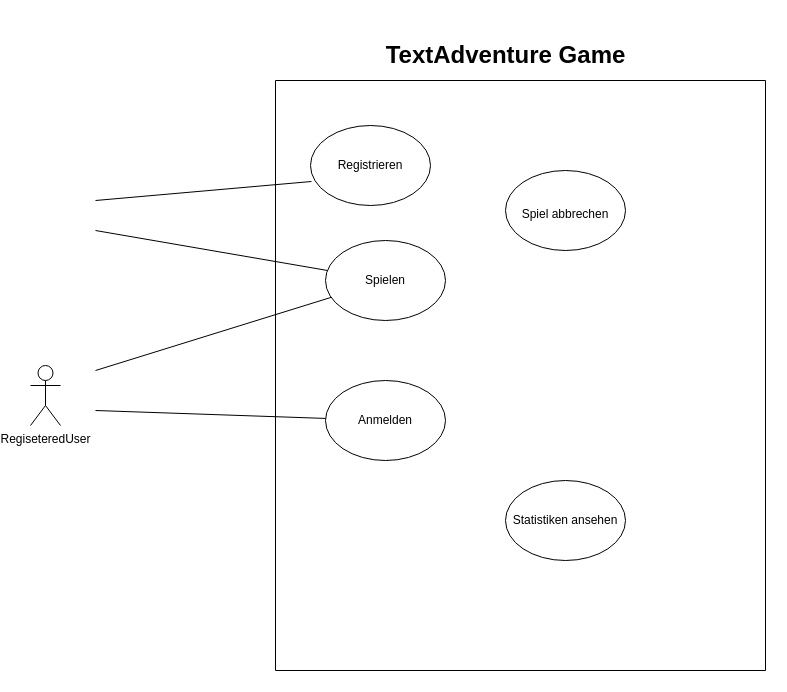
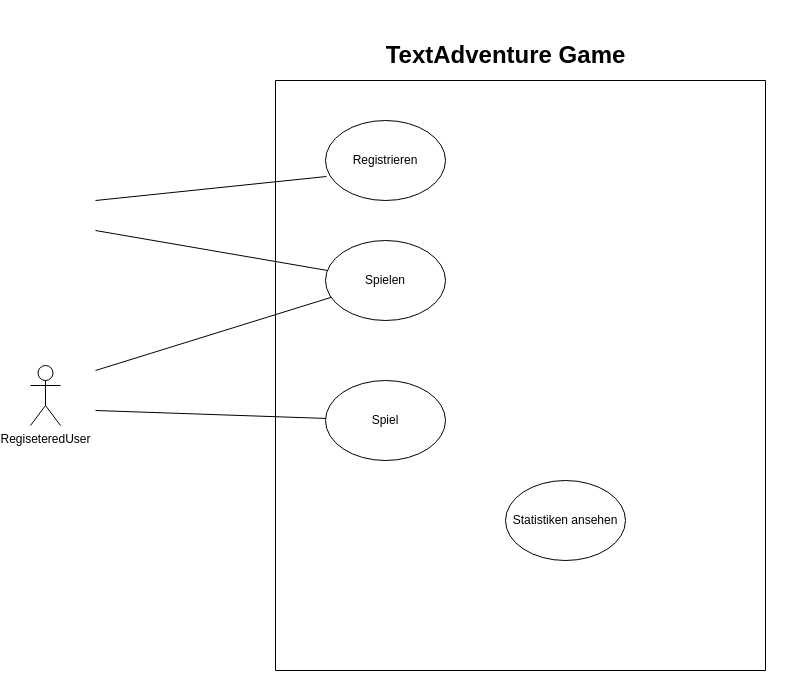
node "Registrieren": moved (371, 166) -> (386, 161)
node "Spiel abbrechen": removed
node "Anmelden": label "Anmelden" -> "Spiel"
